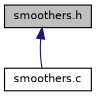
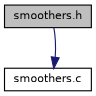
edge "smoothers.c" -> "smoothers.h": reversed
